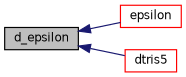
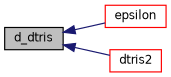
node "d_epsilon": label "d_epsilon" -> "d_dtris"
node "dtris5": label "dtris5" -> "dtris2"
